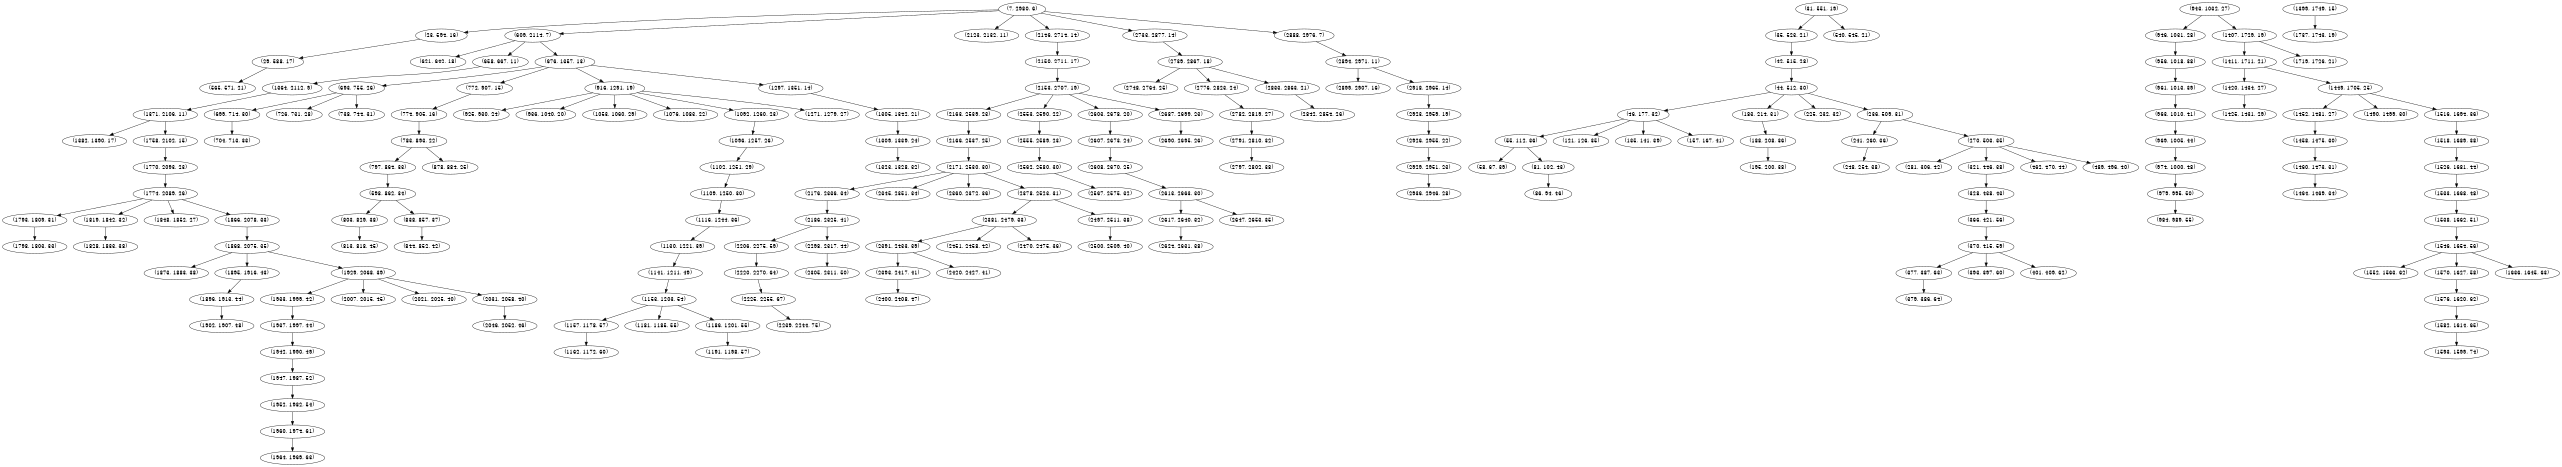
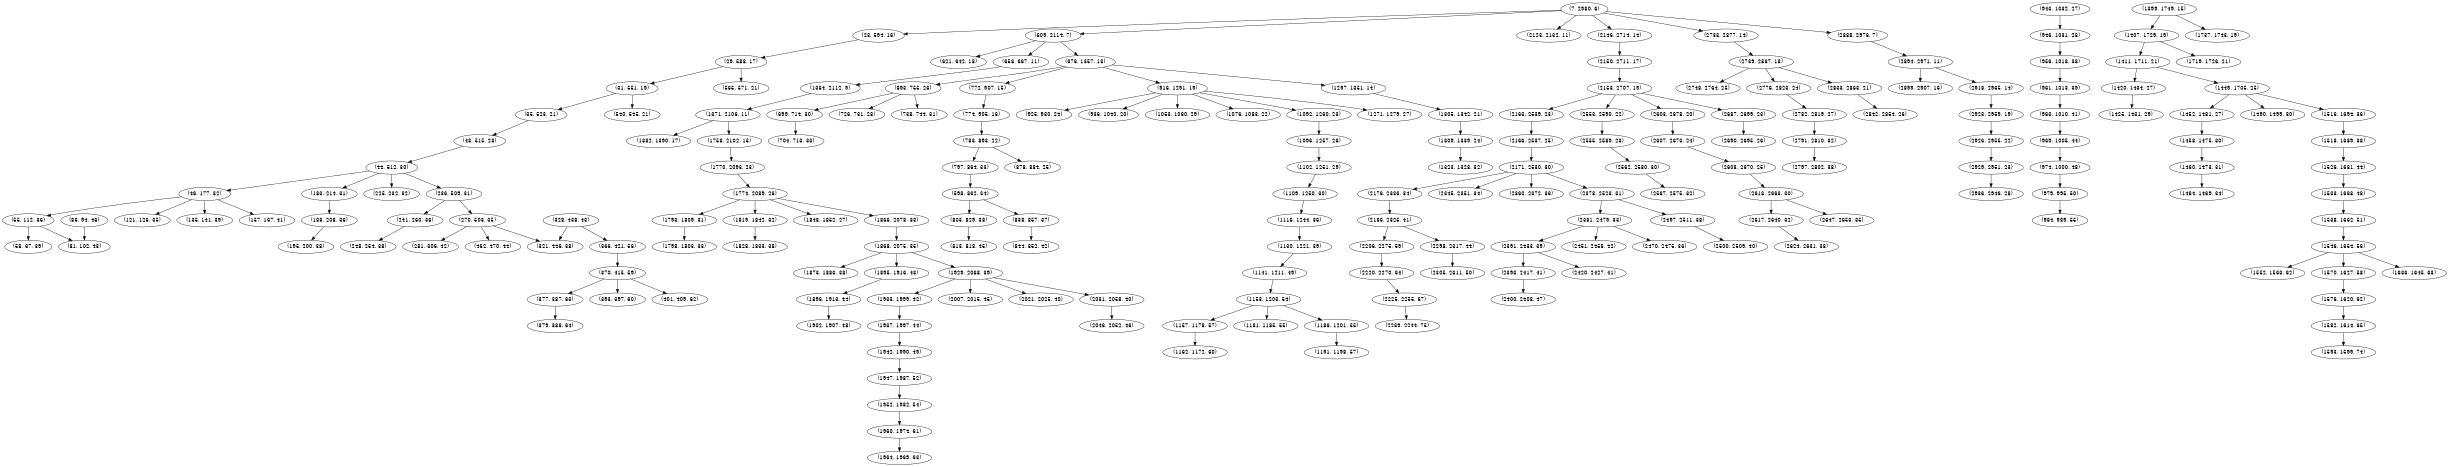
edge "(943, 1032, 27)" -> "(1407, 1729, 19)": now "(1399, 1749, 15)" -> "(1407, 1729, 19)"
node "(42, 515, 28)": label "(42, 515, 28)" -> "(48, 515, 28)"
edge "(29, 588, 17)" -> "(31, 551, 19)": added
node "(489, 496, 40)": removed
edge "(81, 102, 43)" -> "(86, 94, 46)": reversed
edge "(321, 446, 38)" -> "(328, 438, 43)": reversed
